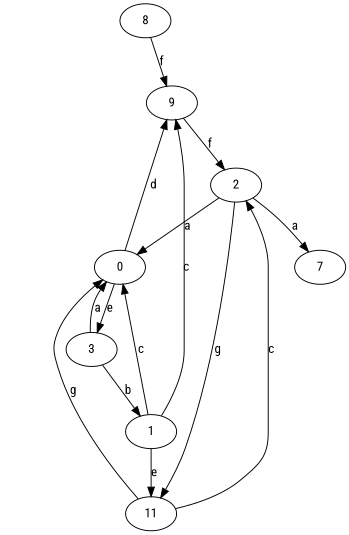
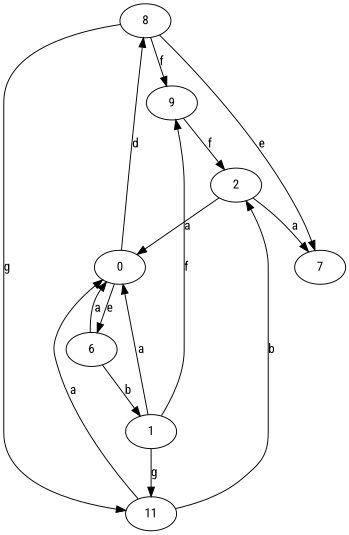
edge "8" -> "7": added, label "e"
edge "0" -> "9": now "0" -> "8"
edge "1" -> "9": label "c" -> "f"
node "3": label "3" -> "6"
edge "1" -> "0": label "c" -> "a"
edge "2" -> "11": now "8" -> "11"
edge "11" -> "2": label "c" -> "b"
edge "11" -> "0": label "g" -> "a"
edge "1" -> "11": label "e" -> "g"
